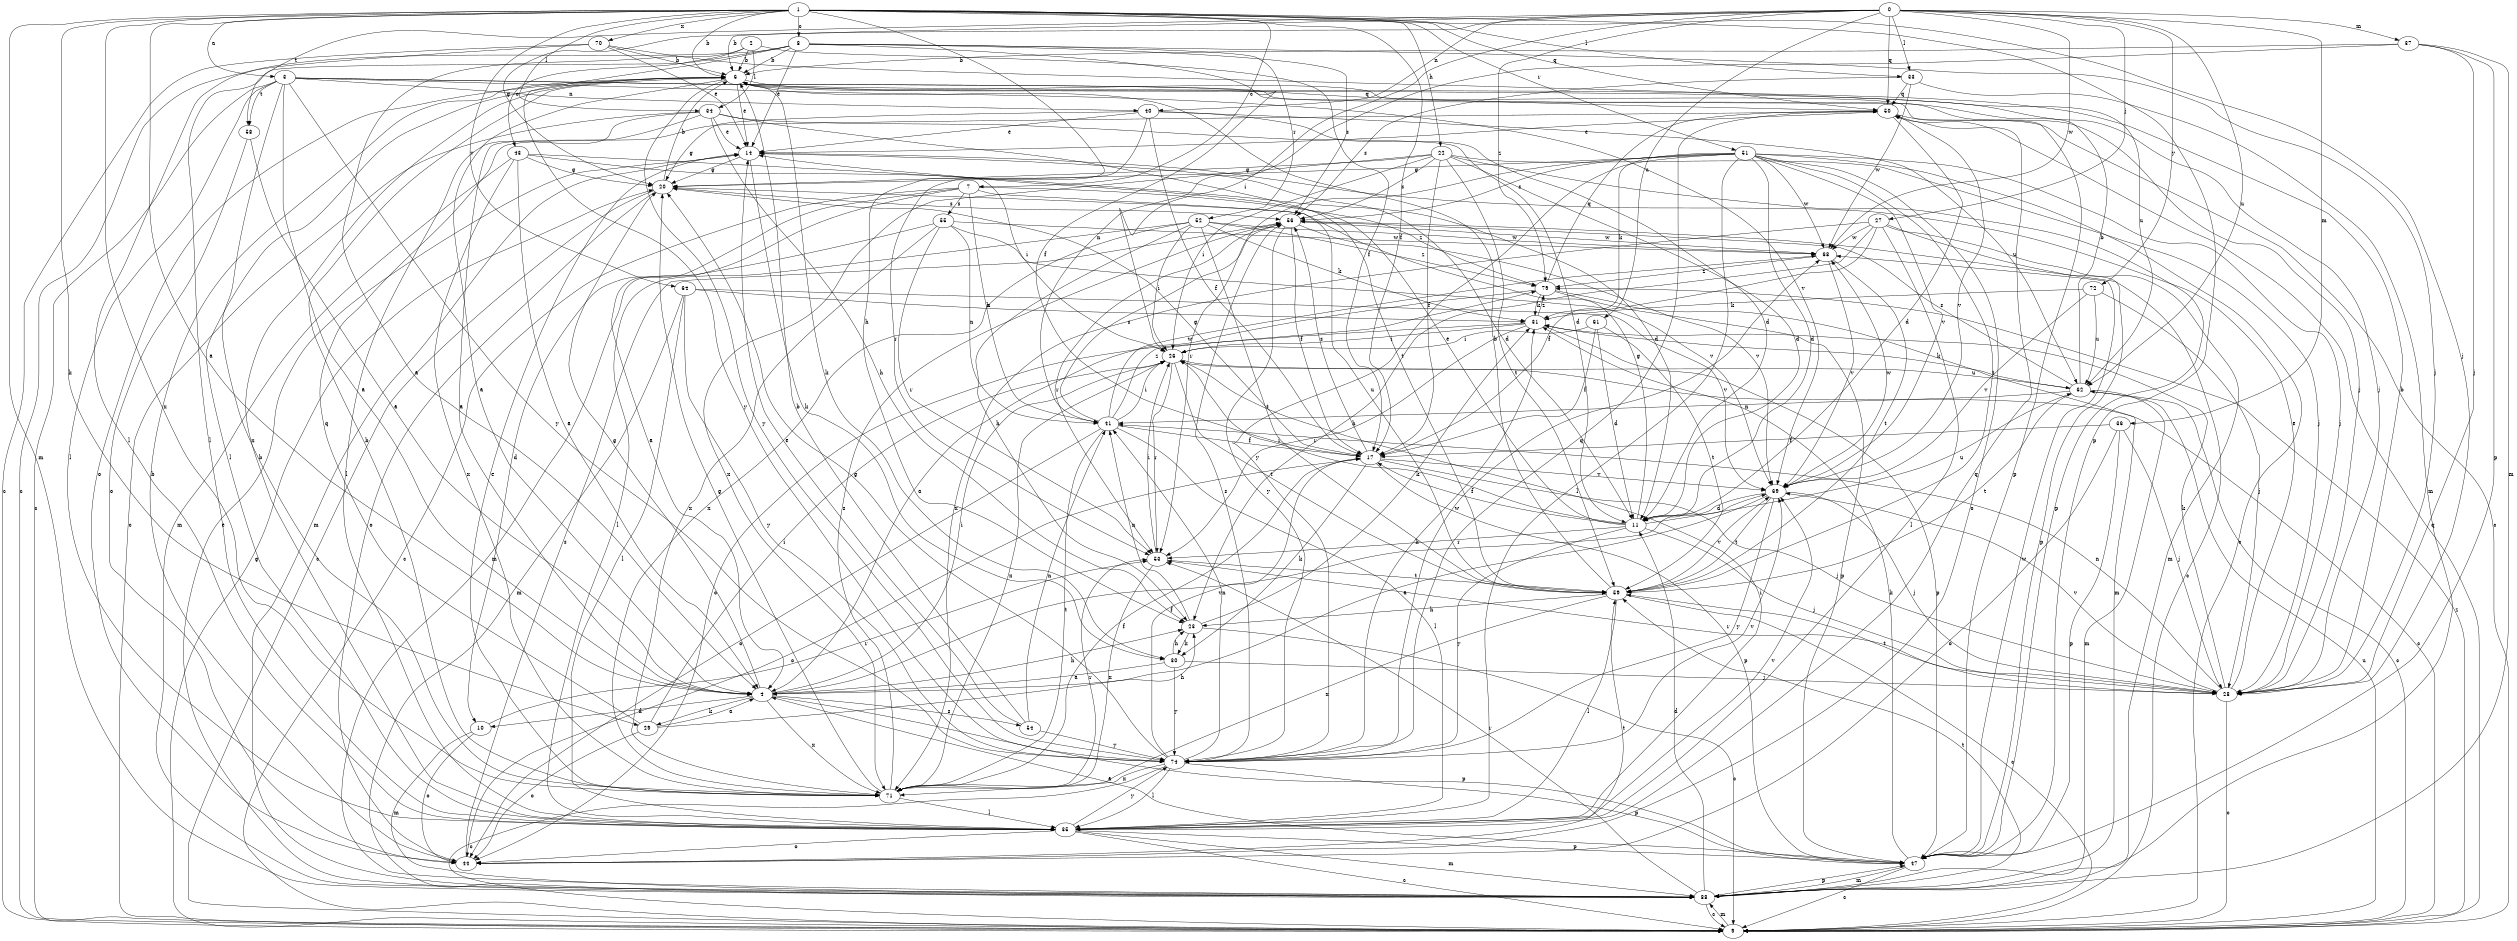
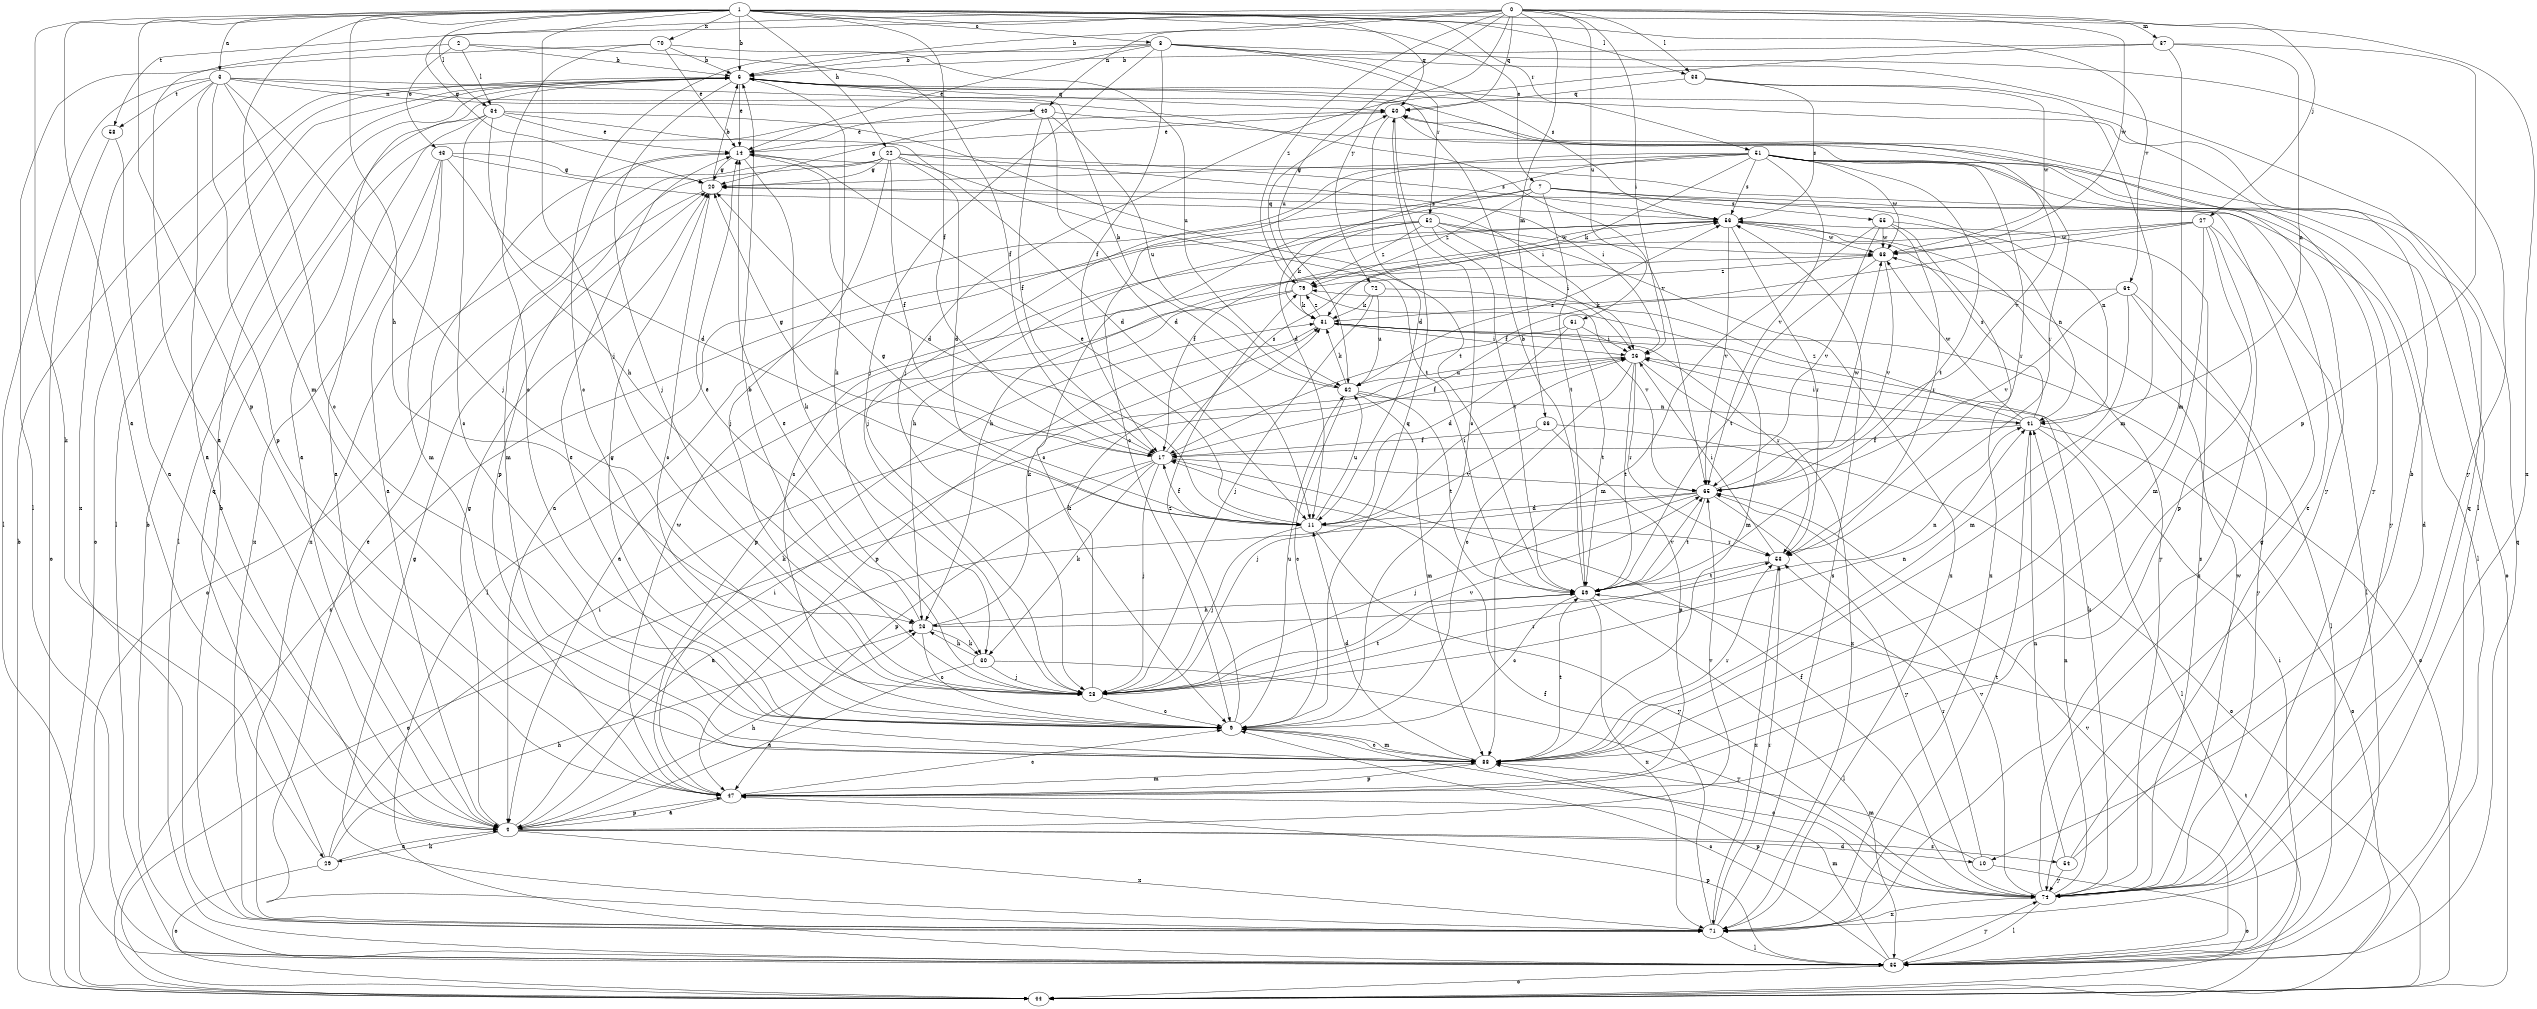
edge "7" -> "59": label "u" -> "t"
edge "23" -> "14": added, label "e"
node "69": label "69" -> "65"
